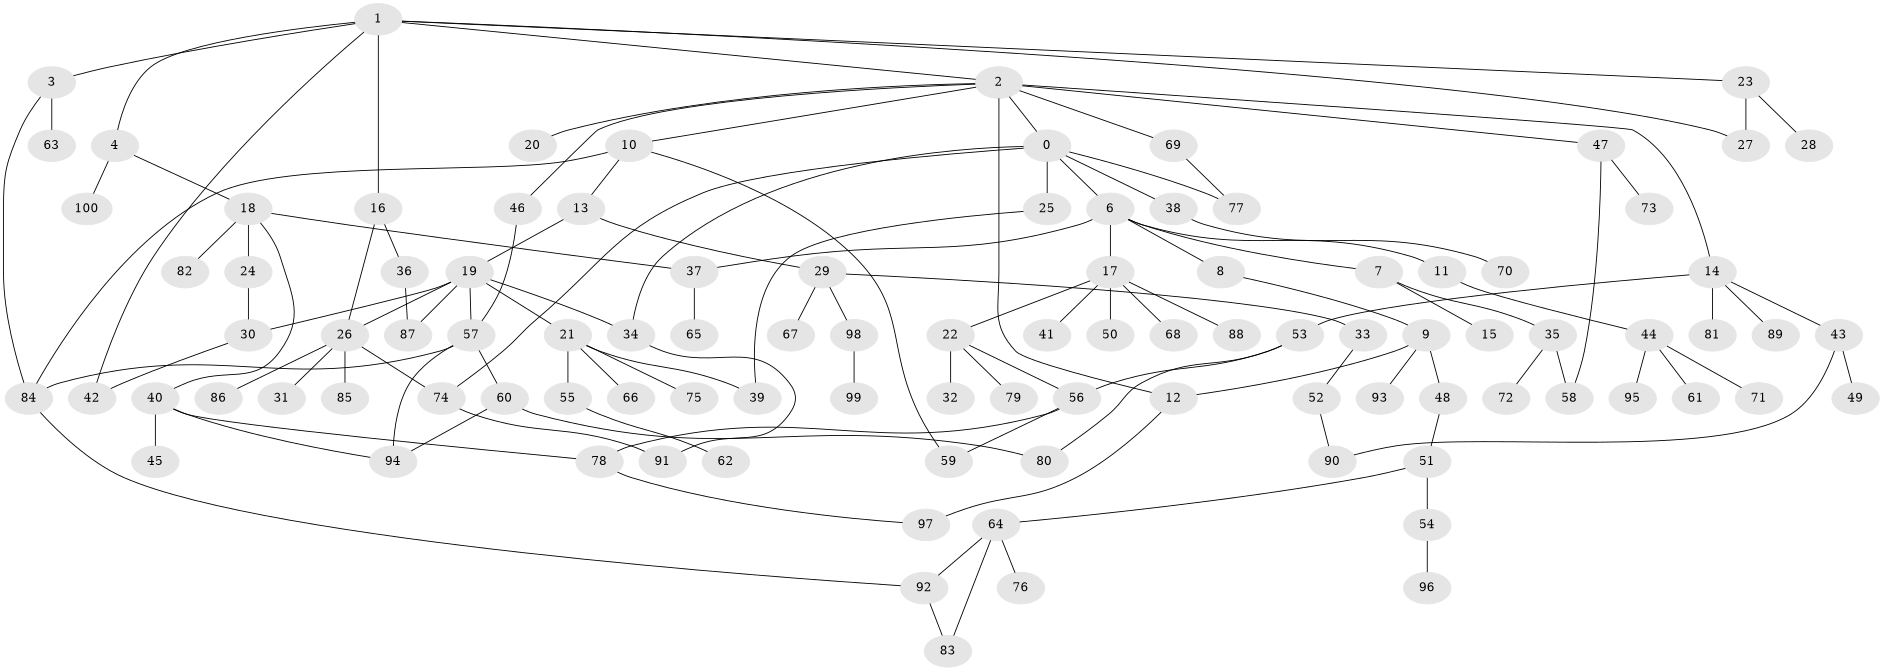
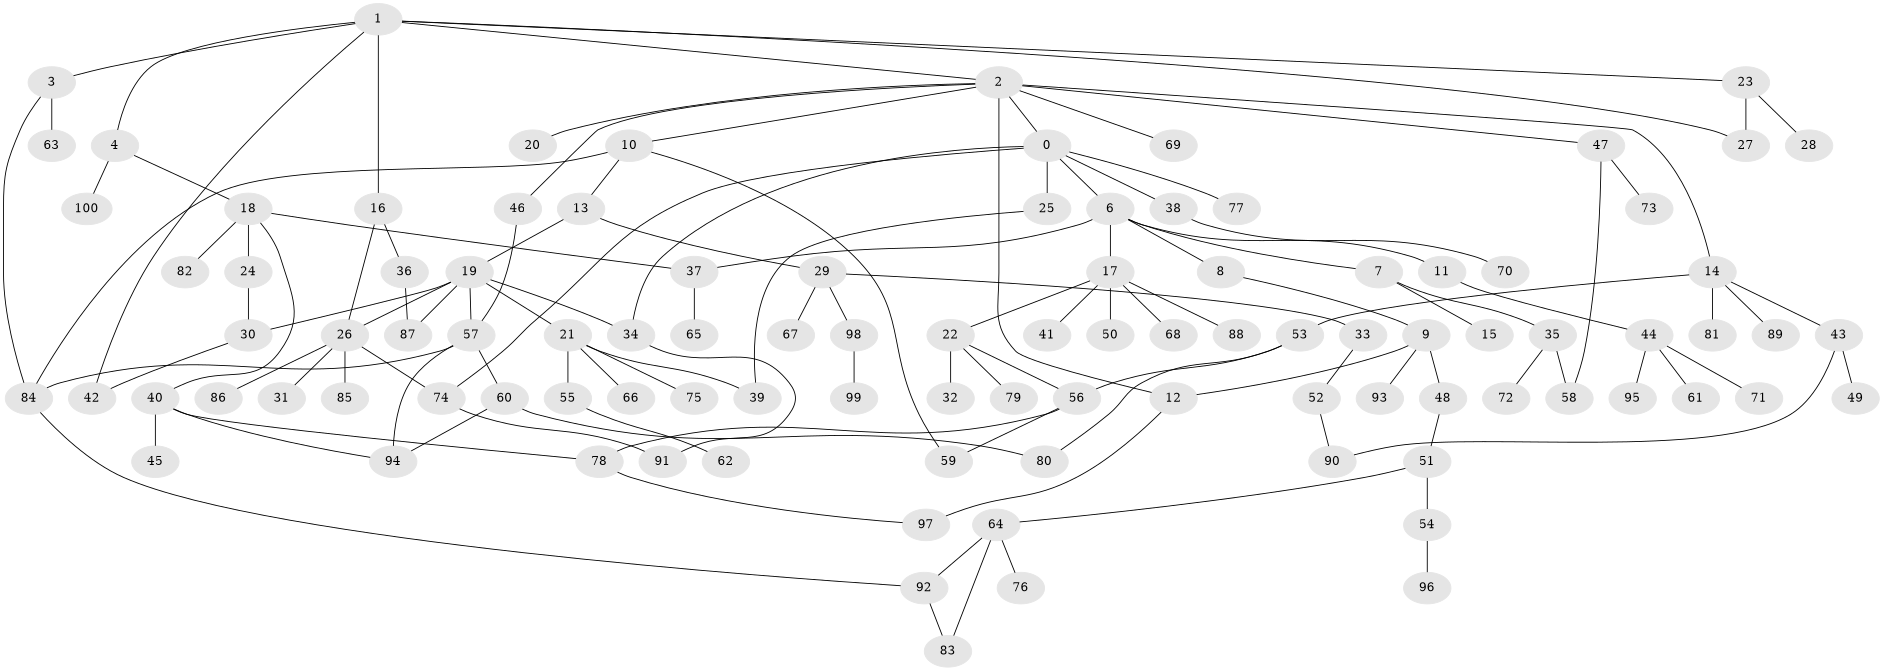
edge "69" -- "77": removed
